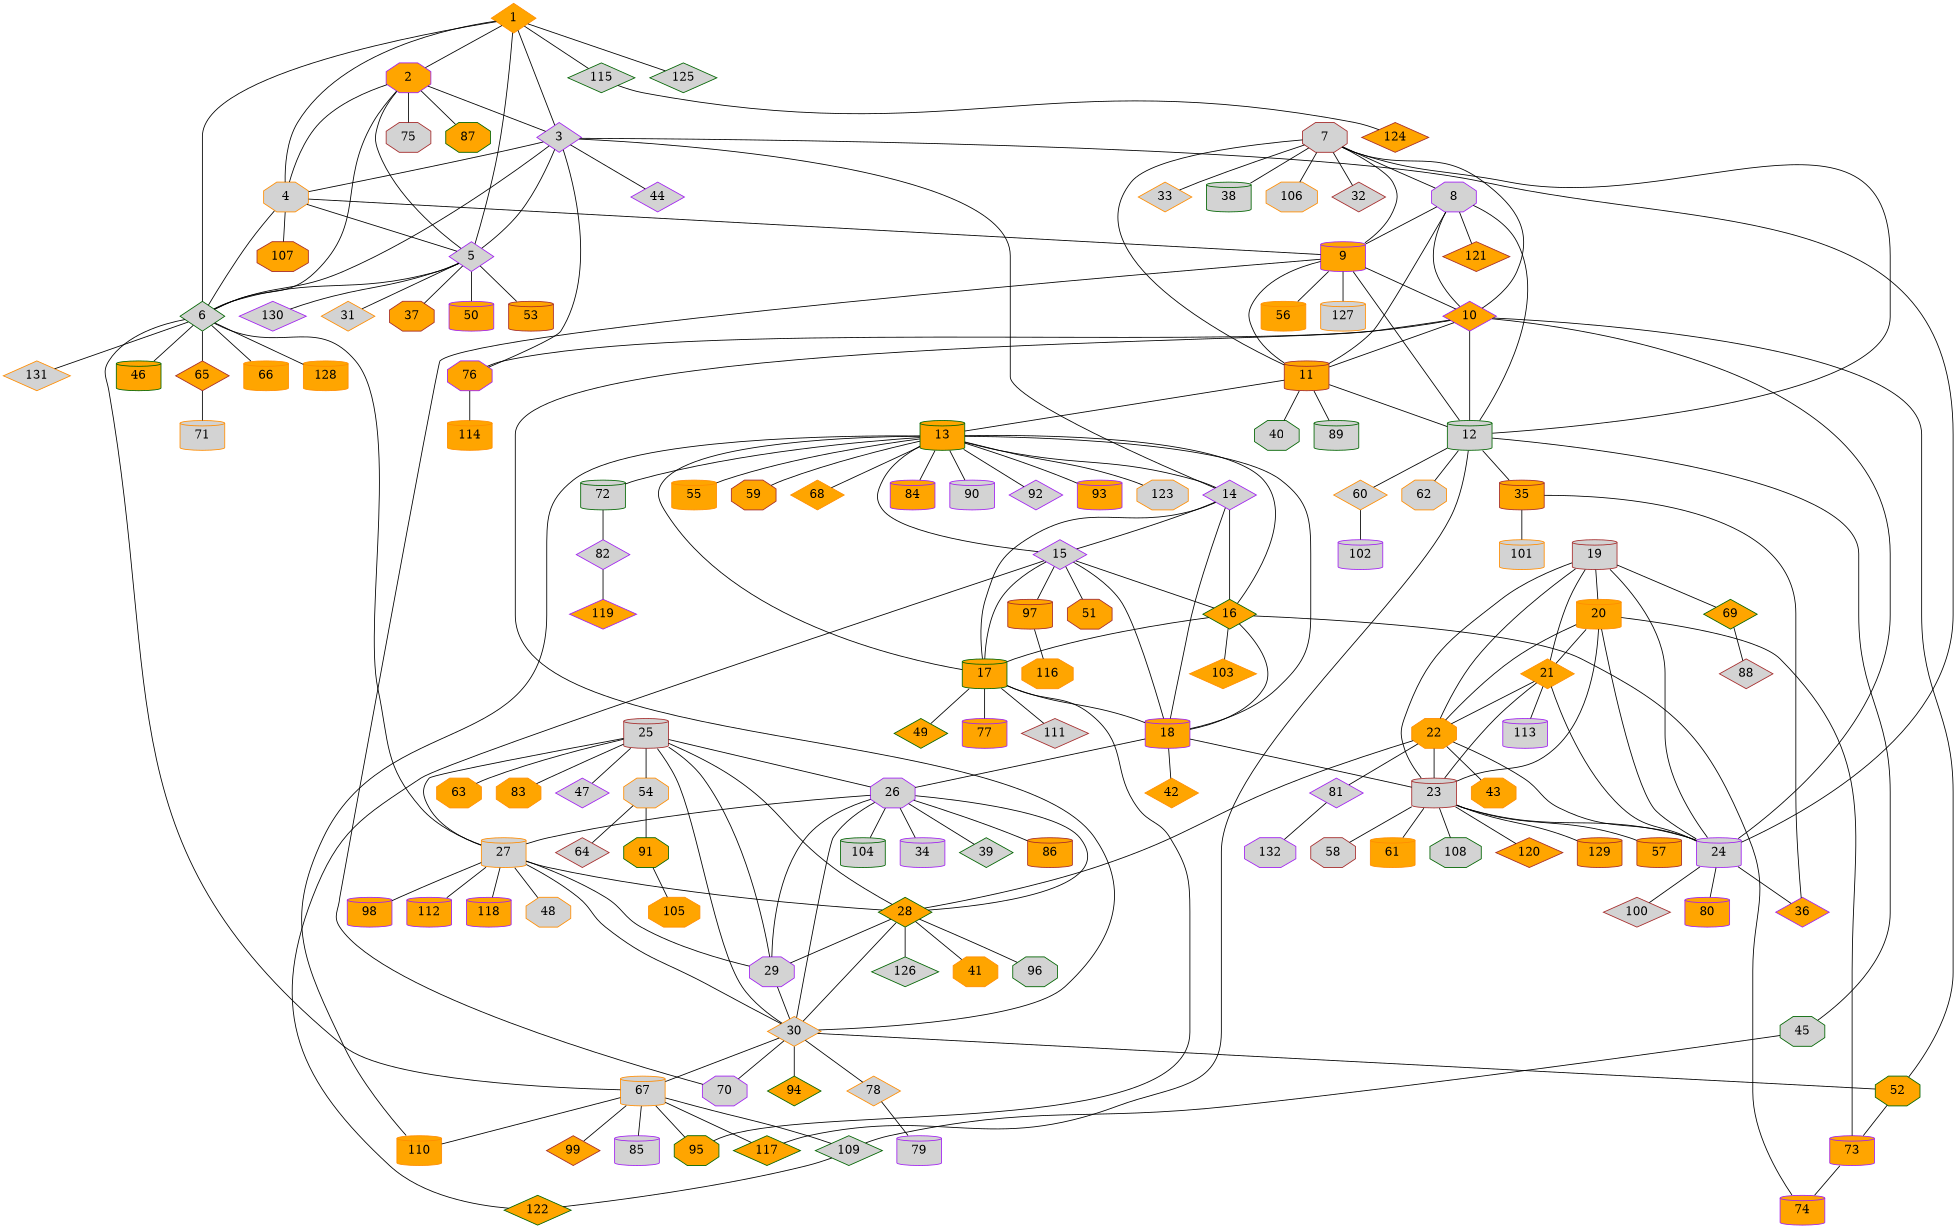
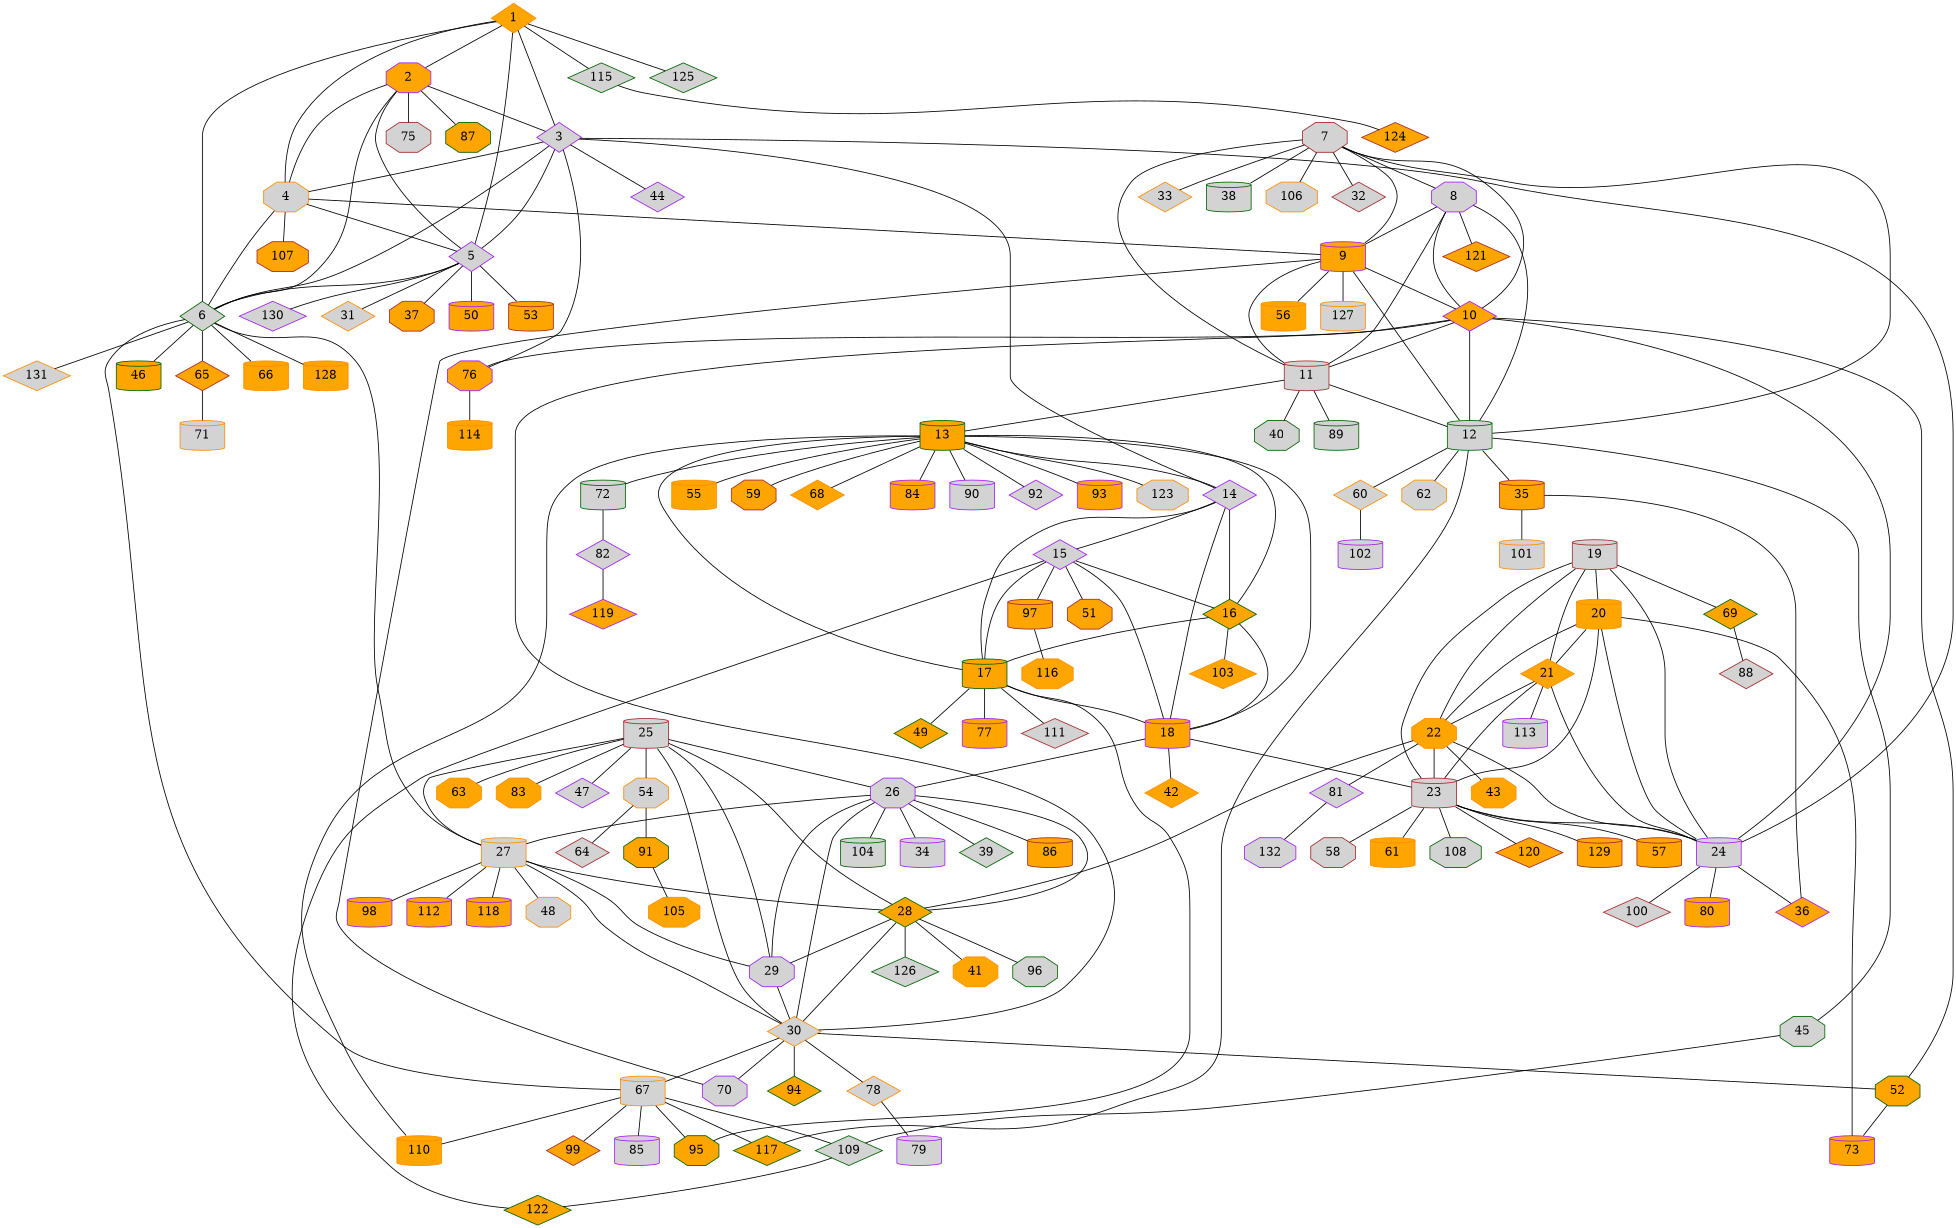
node "11": fillcolor orange -> lightgrey
edge "13" -- "15": removed
node "74": removed
